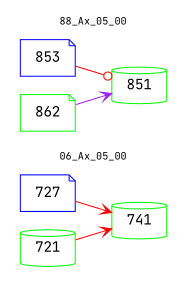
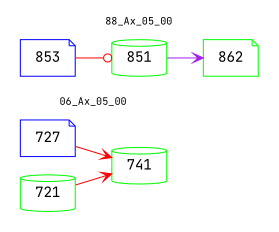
edge "862" -> "851": reversed
